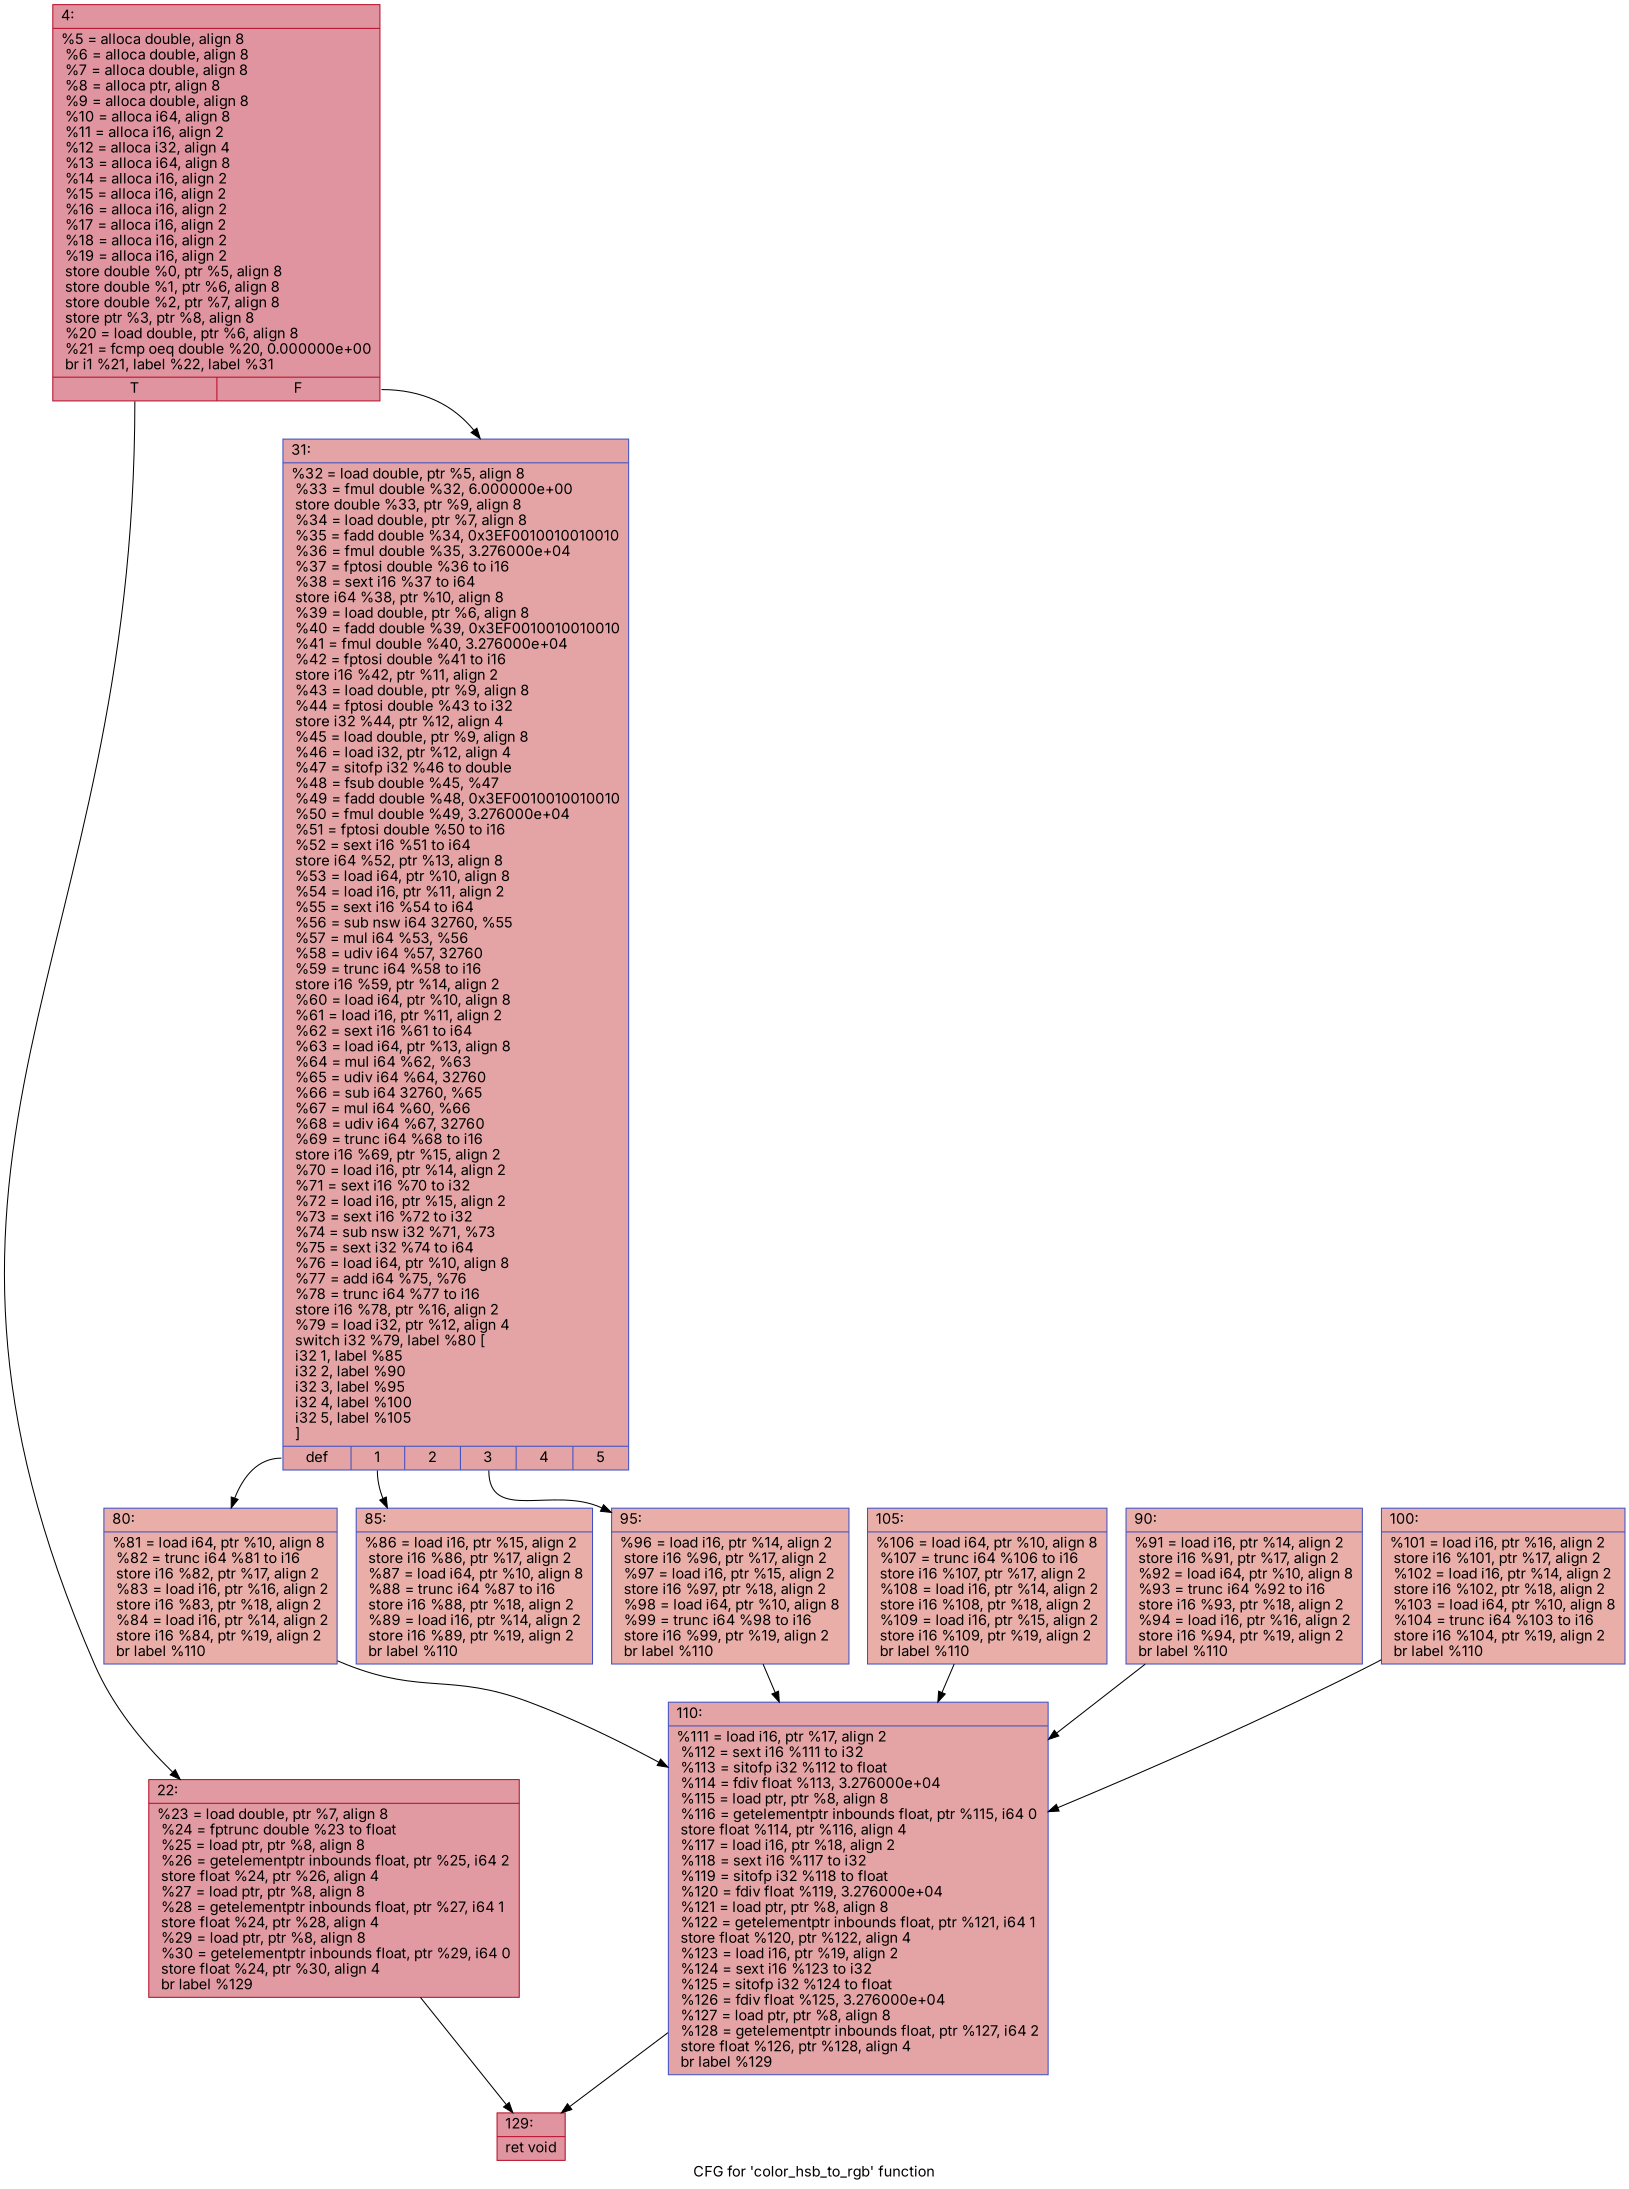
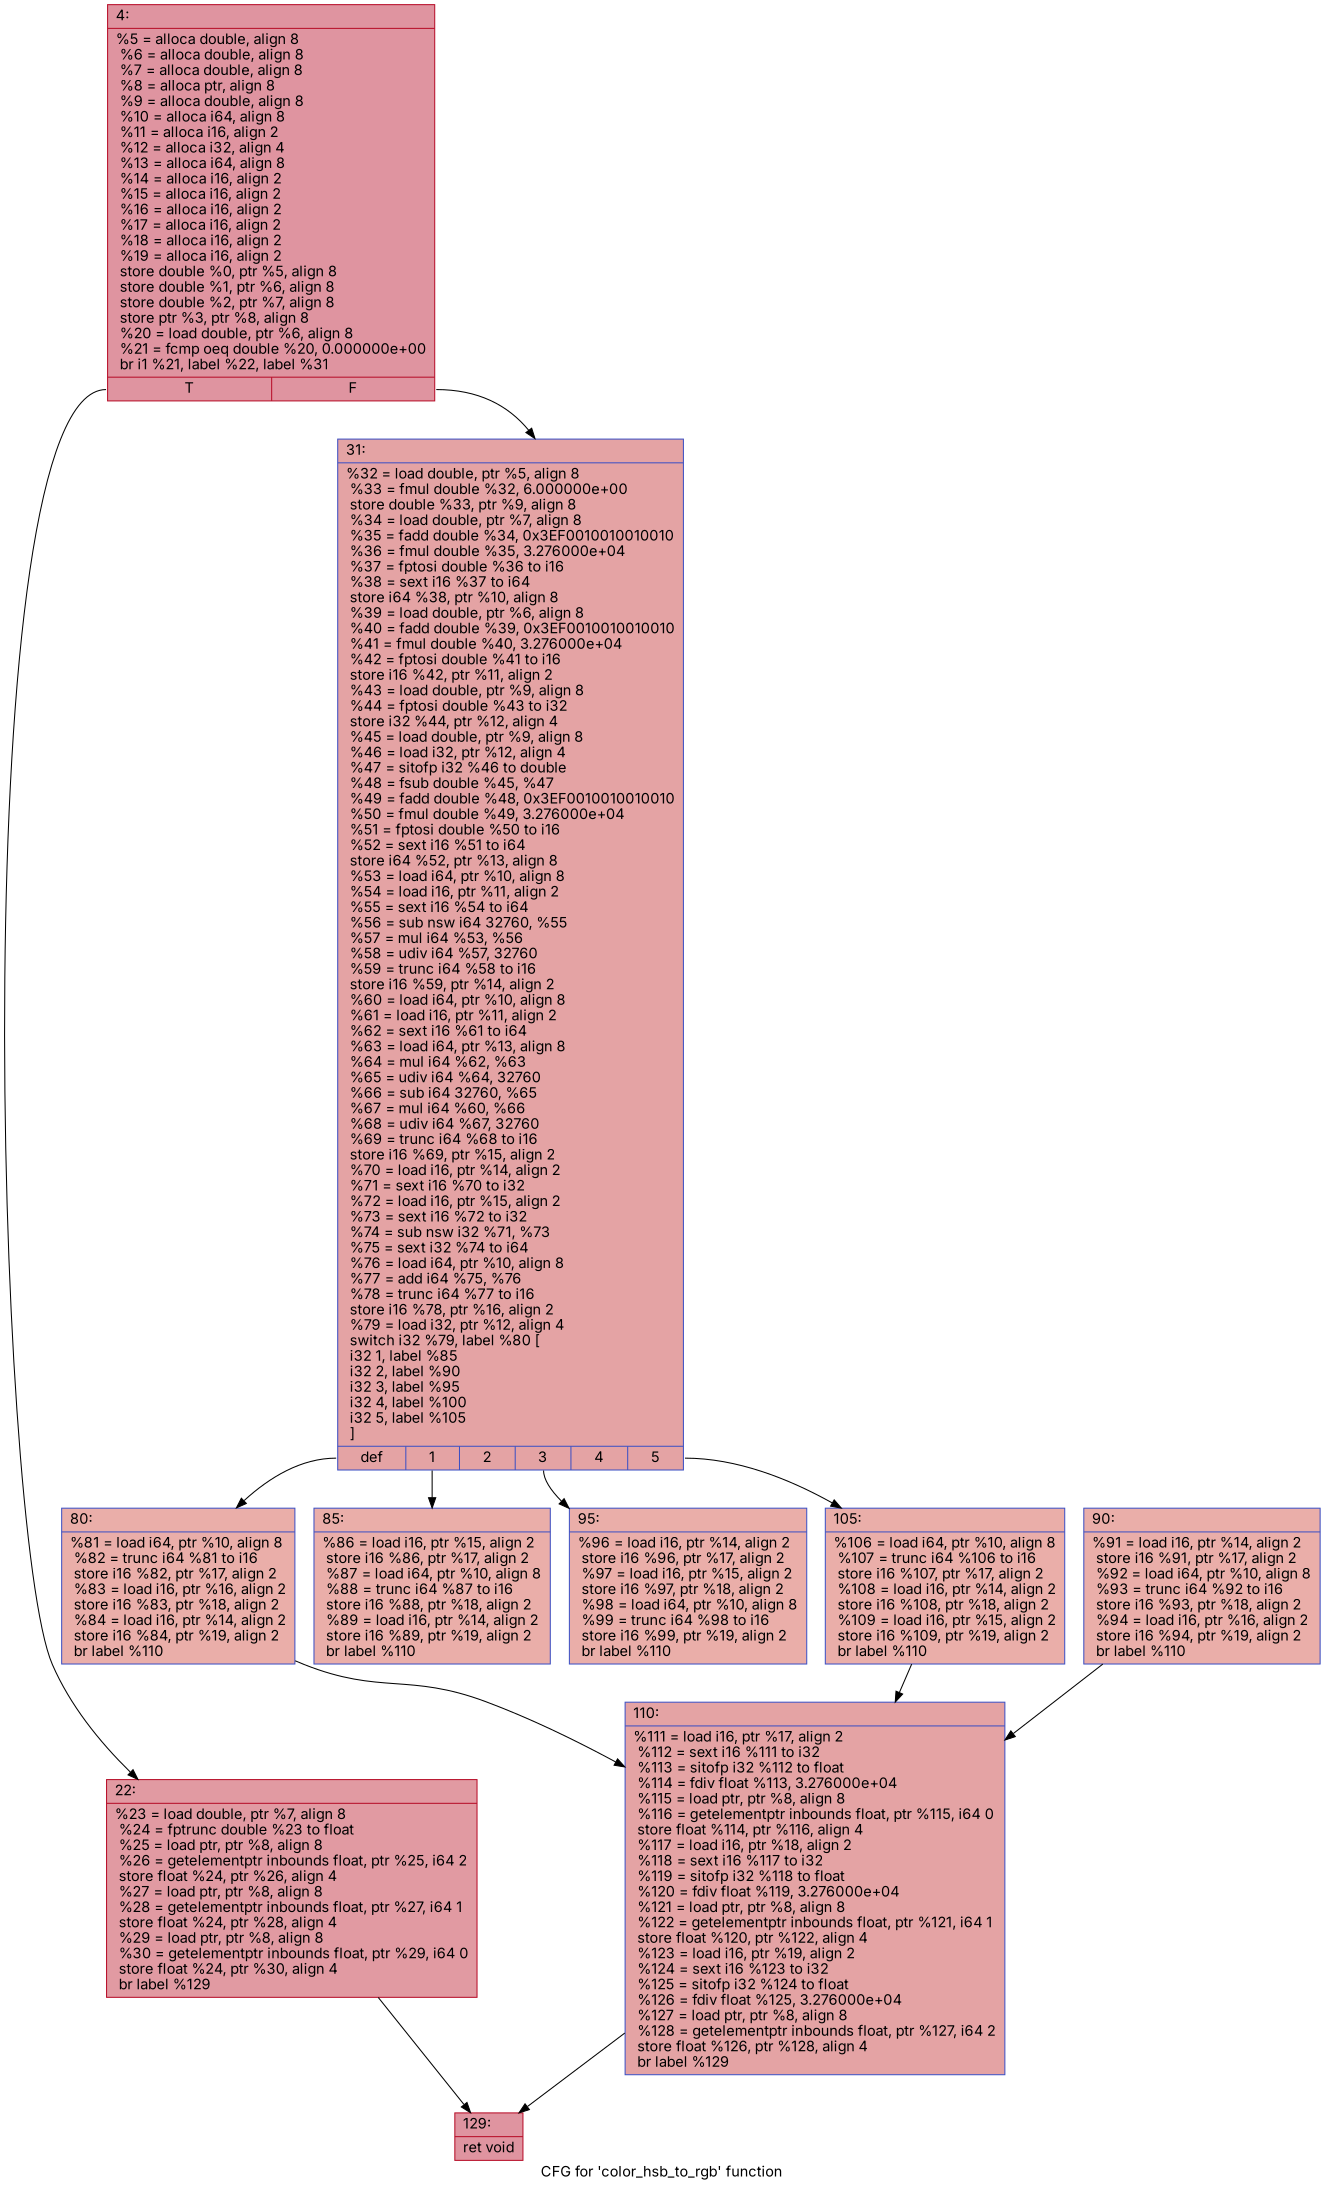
edge "31:" -> "105:": added
node "100:": removed
edge "95:" -> "110:": removed
